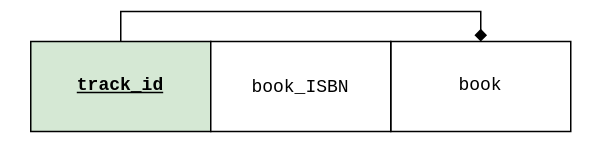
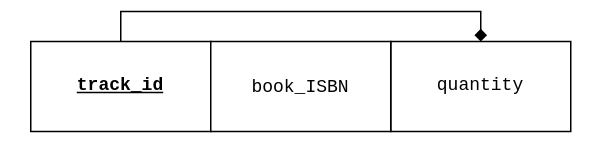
node "track_id": fillcolor #d5e8d4 -> #ffffff
node "book": label "book" -> "quantity"
